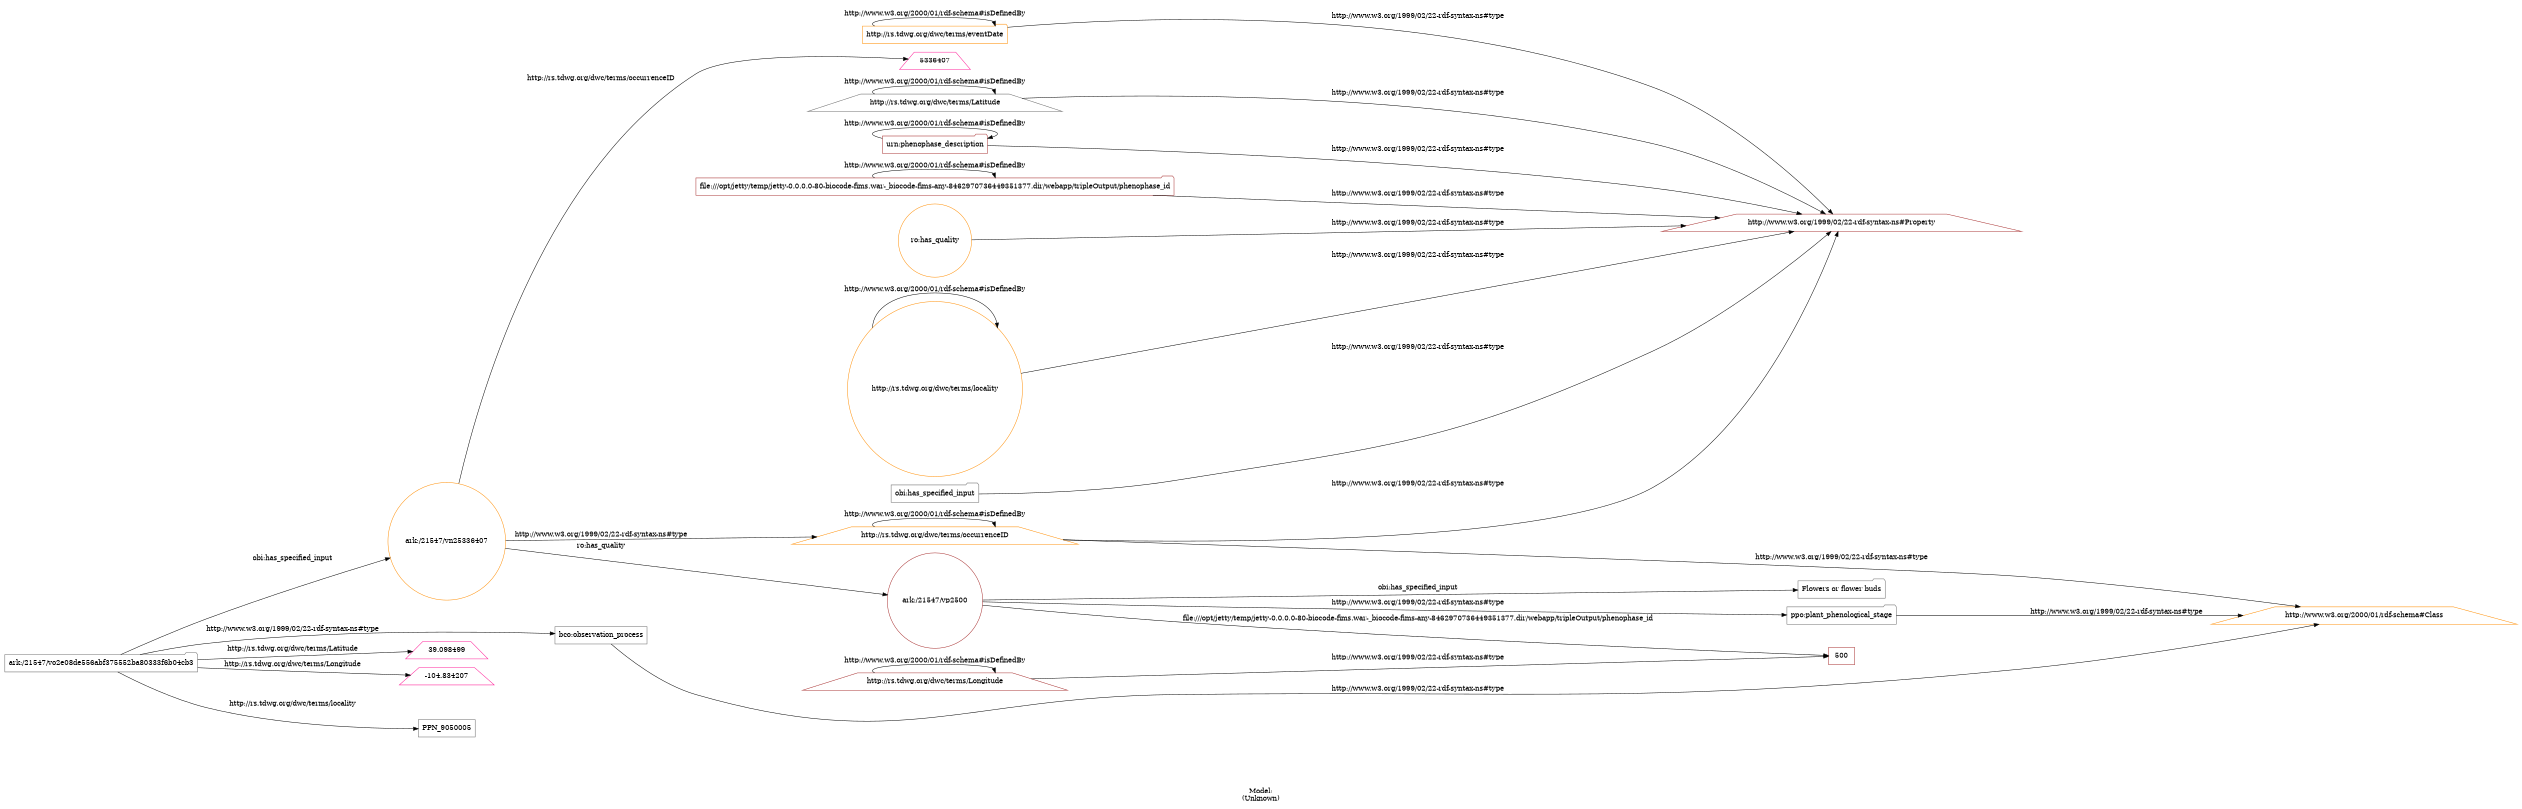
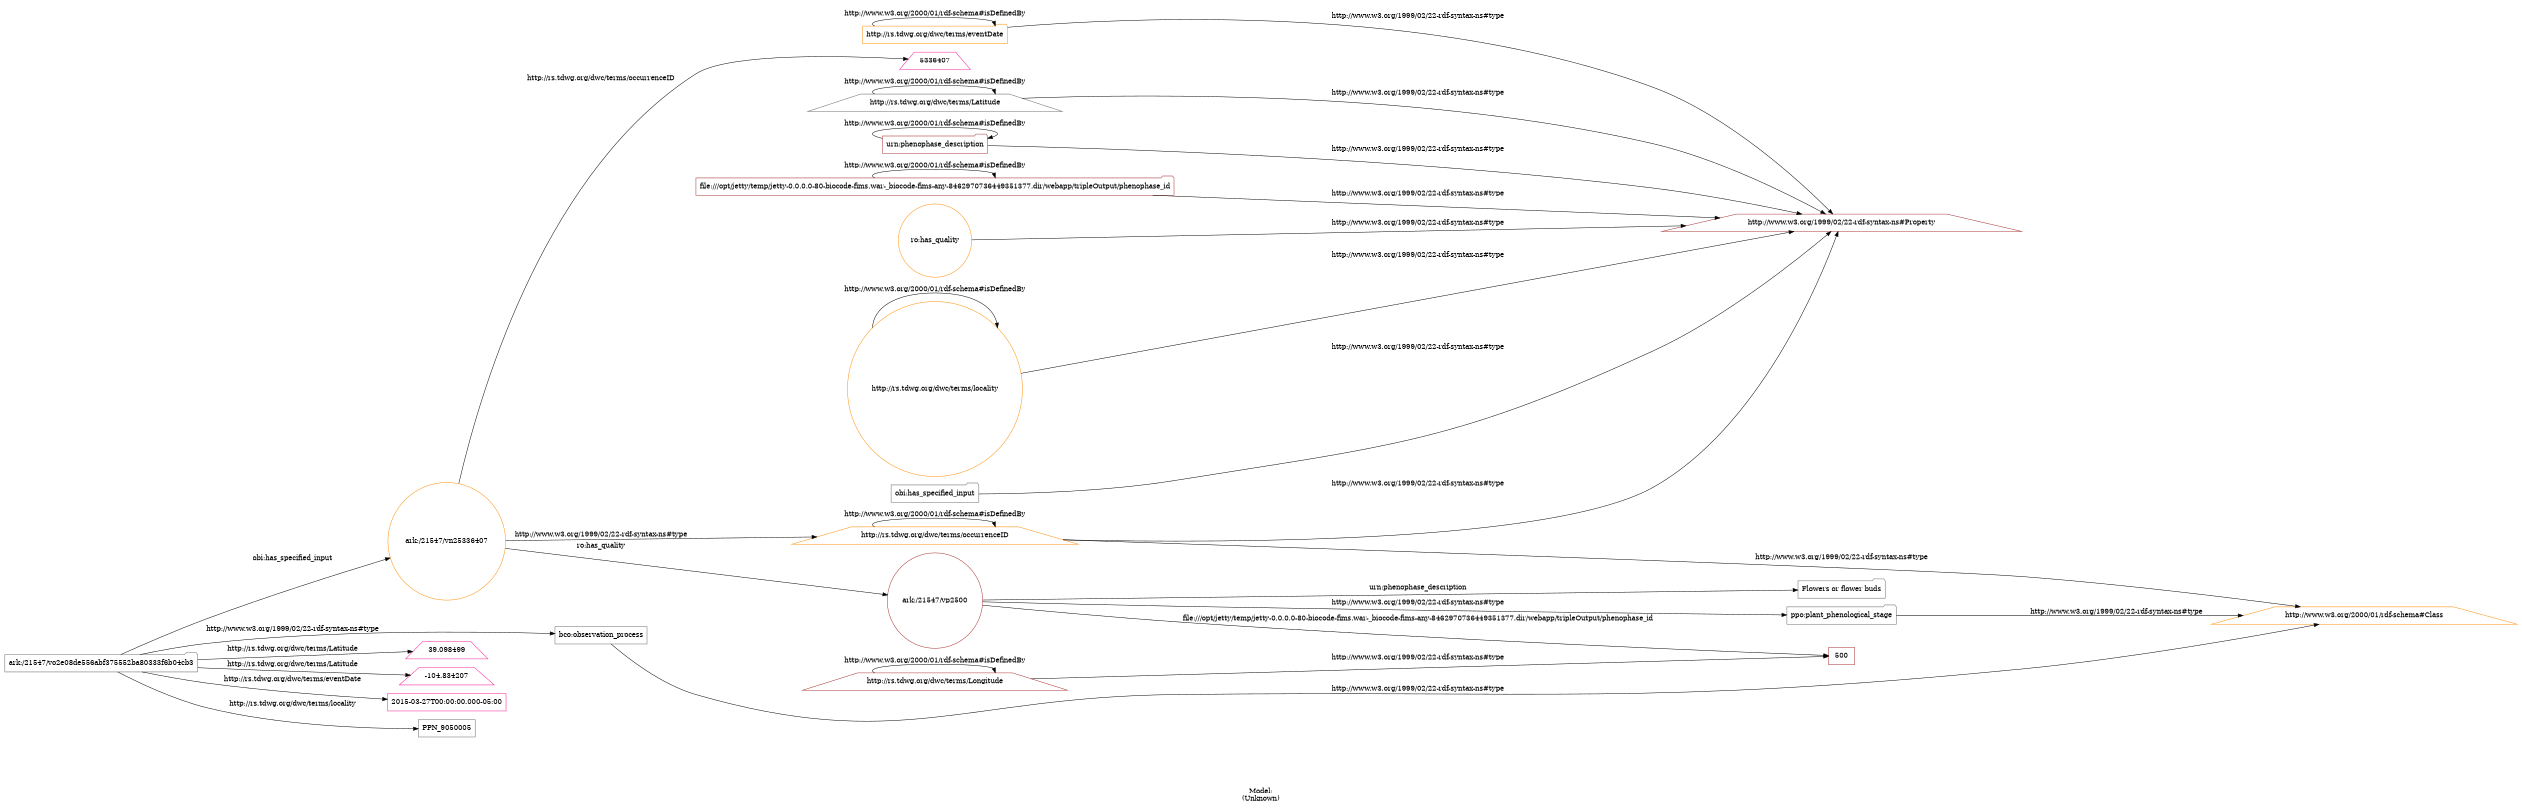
edge "ark:/21547/vp2500" -> "Flowers or flower buds": label "obi:has_specified_input" -> "urn:phenophase_description"
edge "ark:/21547/vo2e08de556abf375552ba80333f6b04cb3" -> "-104.834207": label "http://rs.tdwg.org/dwc/terms/Longitude" -> "http://rs.tdwg.org/dwc/terms/Latitude"
node "2015-03-27T00:00:00.000-05:00": added
